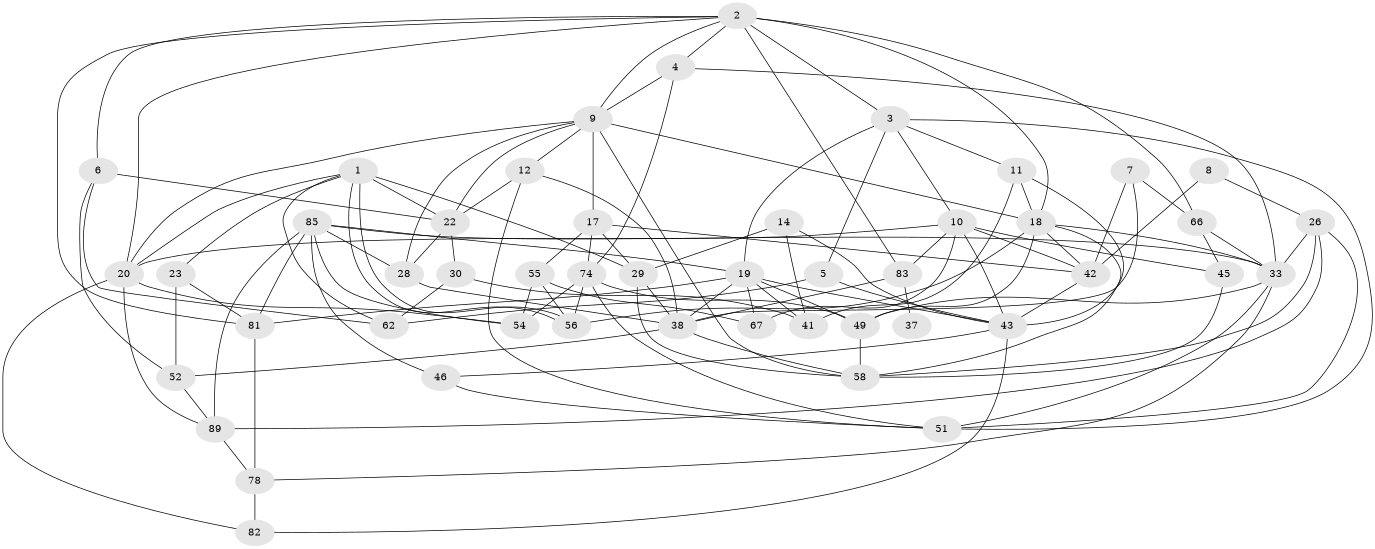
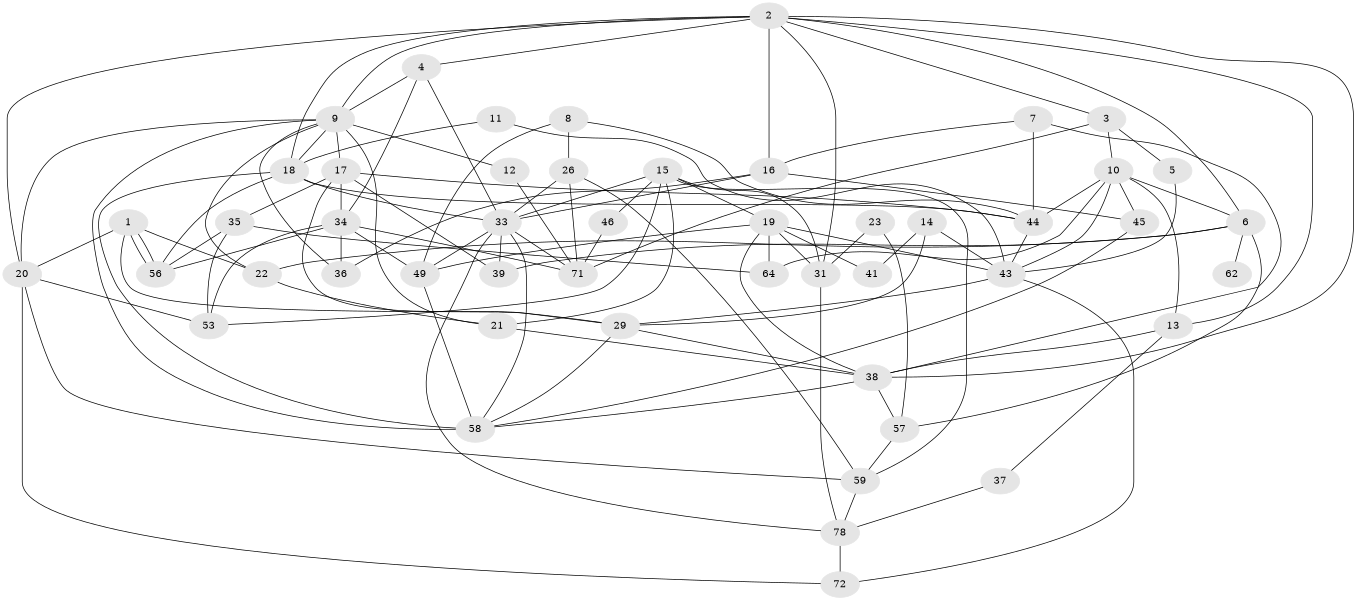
edge "3" -- "11": removed
edge "3" -- "19": removed
edge "12" -- "22": removed
edge "1" -- "23": removed
edge "12" -- "38": now "2" -- "38"
node "85": label "85" -> "15"
node "66": label "66" -> "16"
edge "10" -- "20": now "10" -- "6"
edge "1" -- "62": removed
node "36": added
node "28": label "28" -> "21"
node "30": removed
node "39": added
node "55": label "55" -> "35"
node "74": label "74" -> "34"
node "83": label "83" -> "13"
node "42": label "42" -> "44"
edge "11" -- "41": removed
edge "18" -- "49": now "8" -- "49"
edge "5" -- "62": removed
node "81": label "81" -> "31"
node "54": label "54" -> "53"
node "67": label "67" -> "64"
edge "26" -- "58": now "33" -- "58"
edge "43" -- "46": now "43" -- "29"
node "52": label "52" -> "57"
node "89": label "89" -> "59"
node "51": label "51" -> "71"
edge "37" -- "78": added
node "82": label "82" -> "72"
